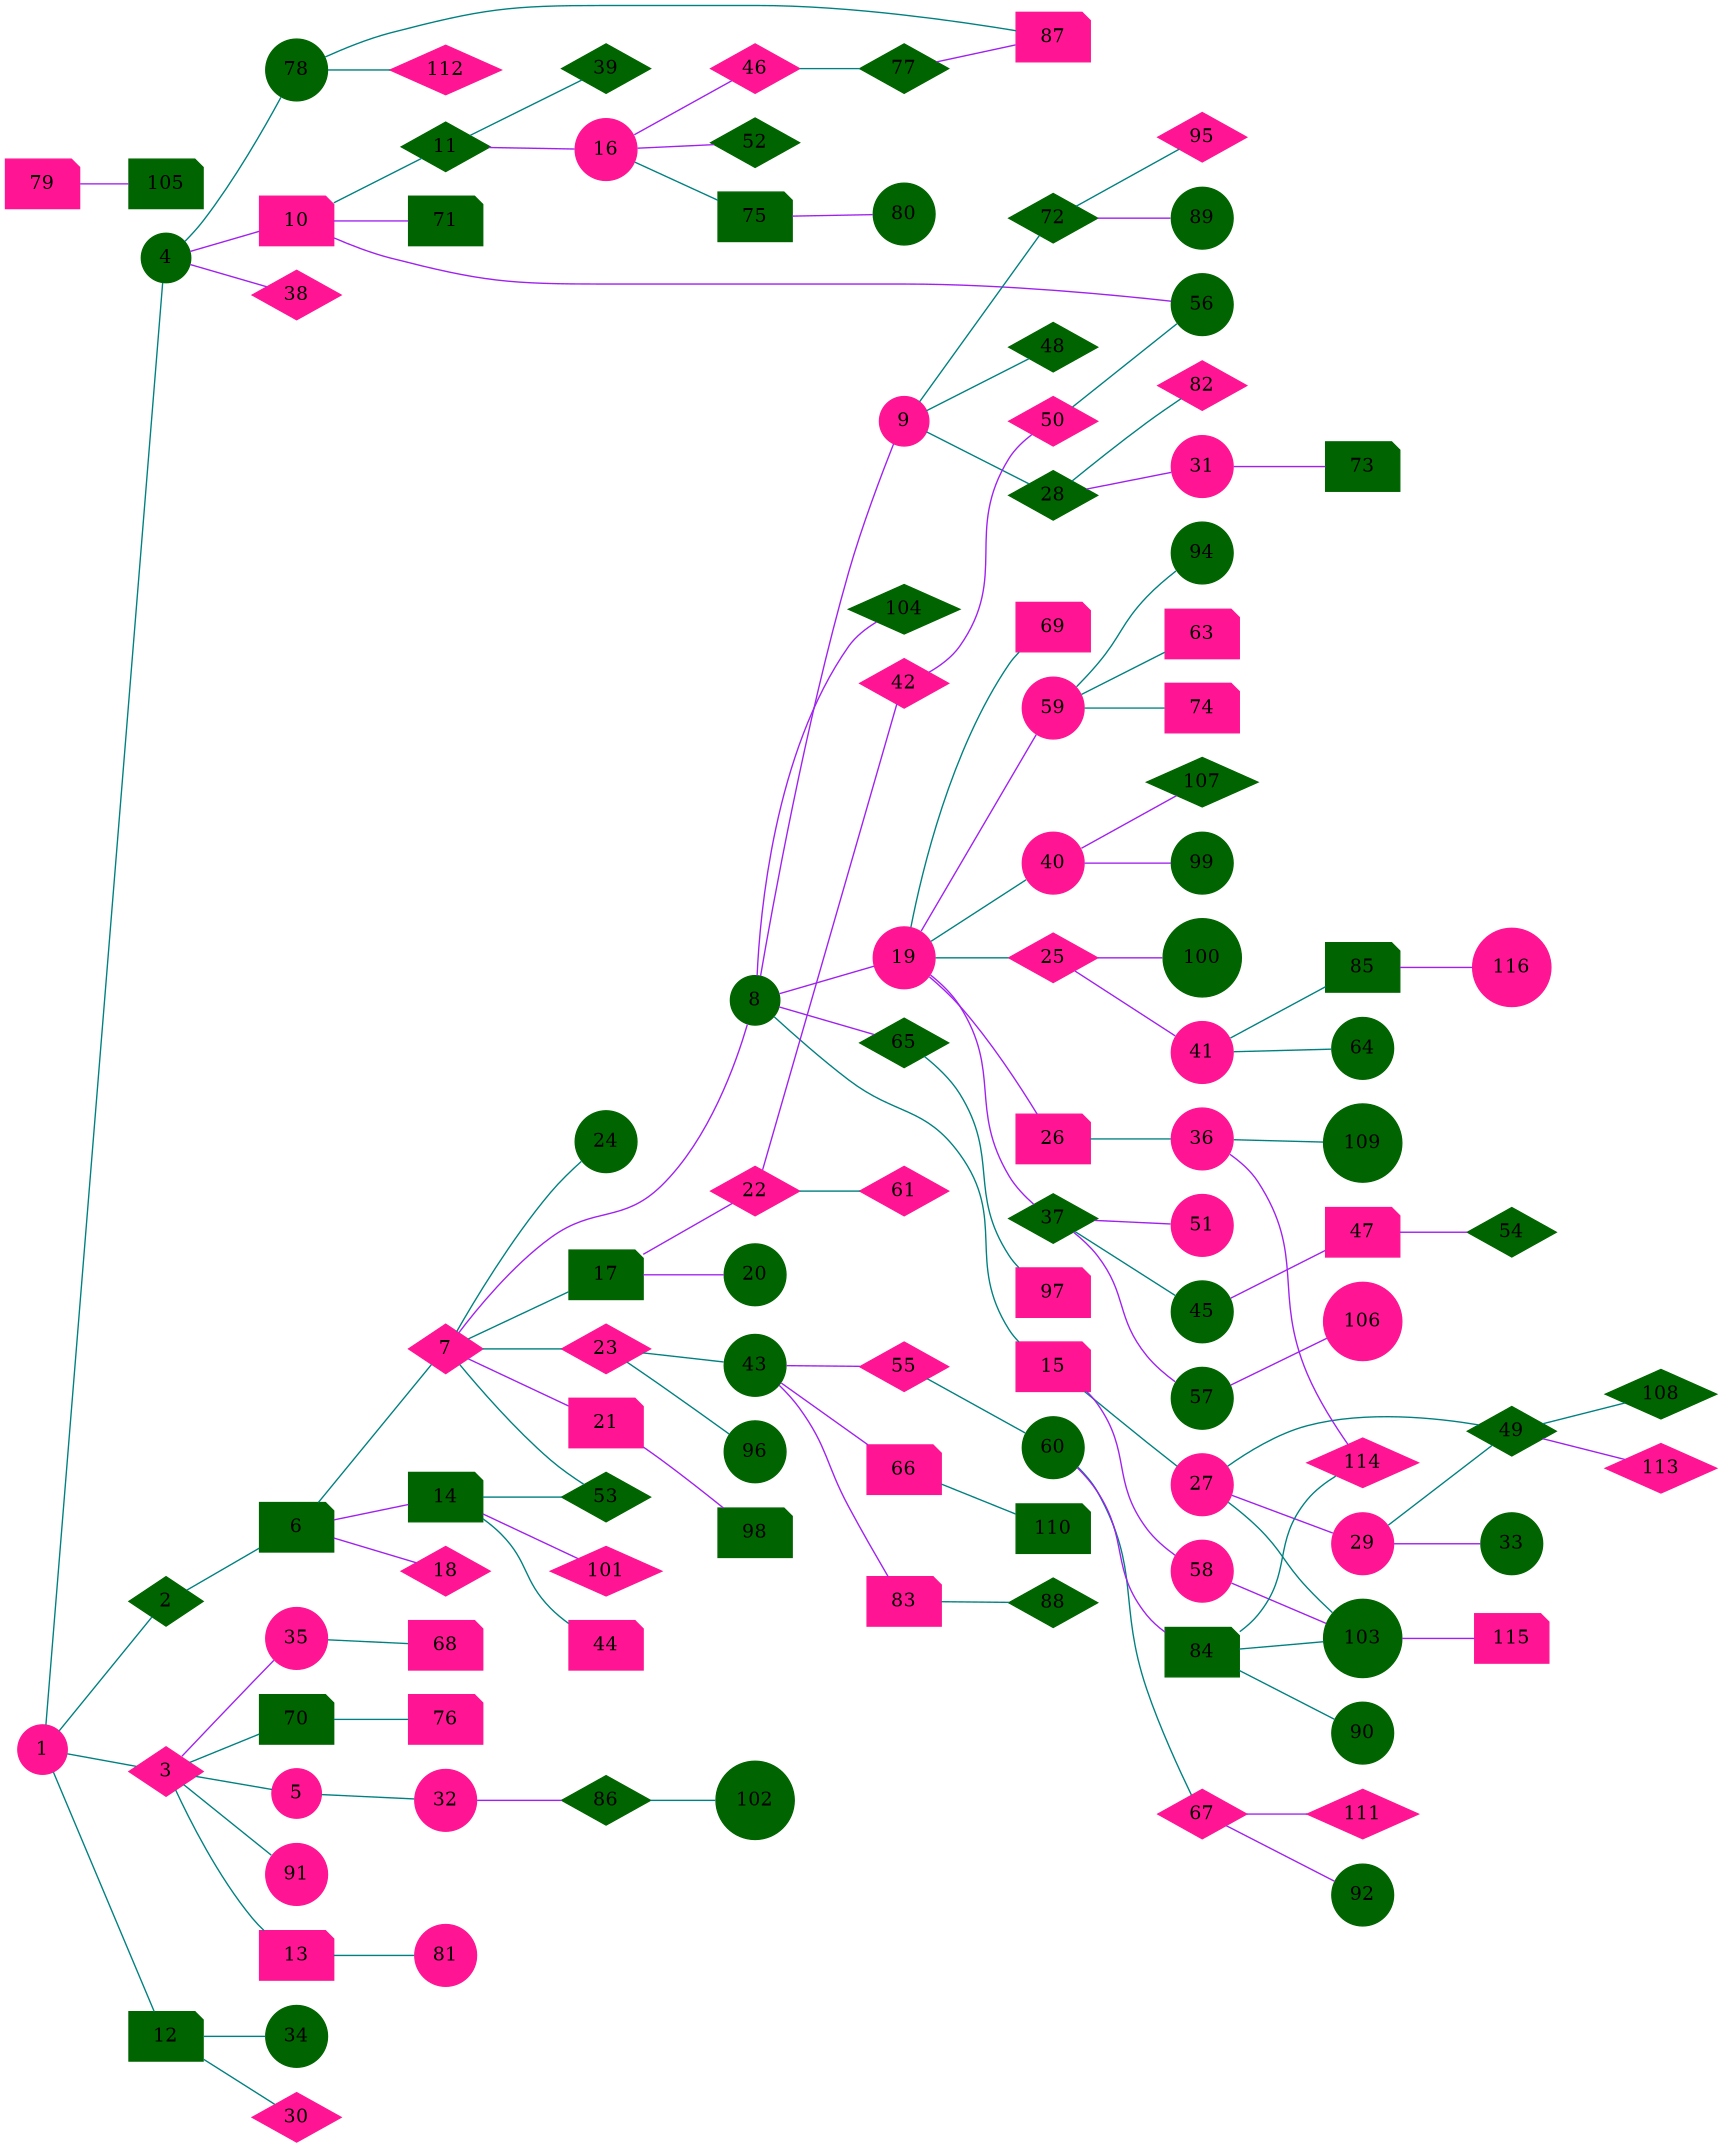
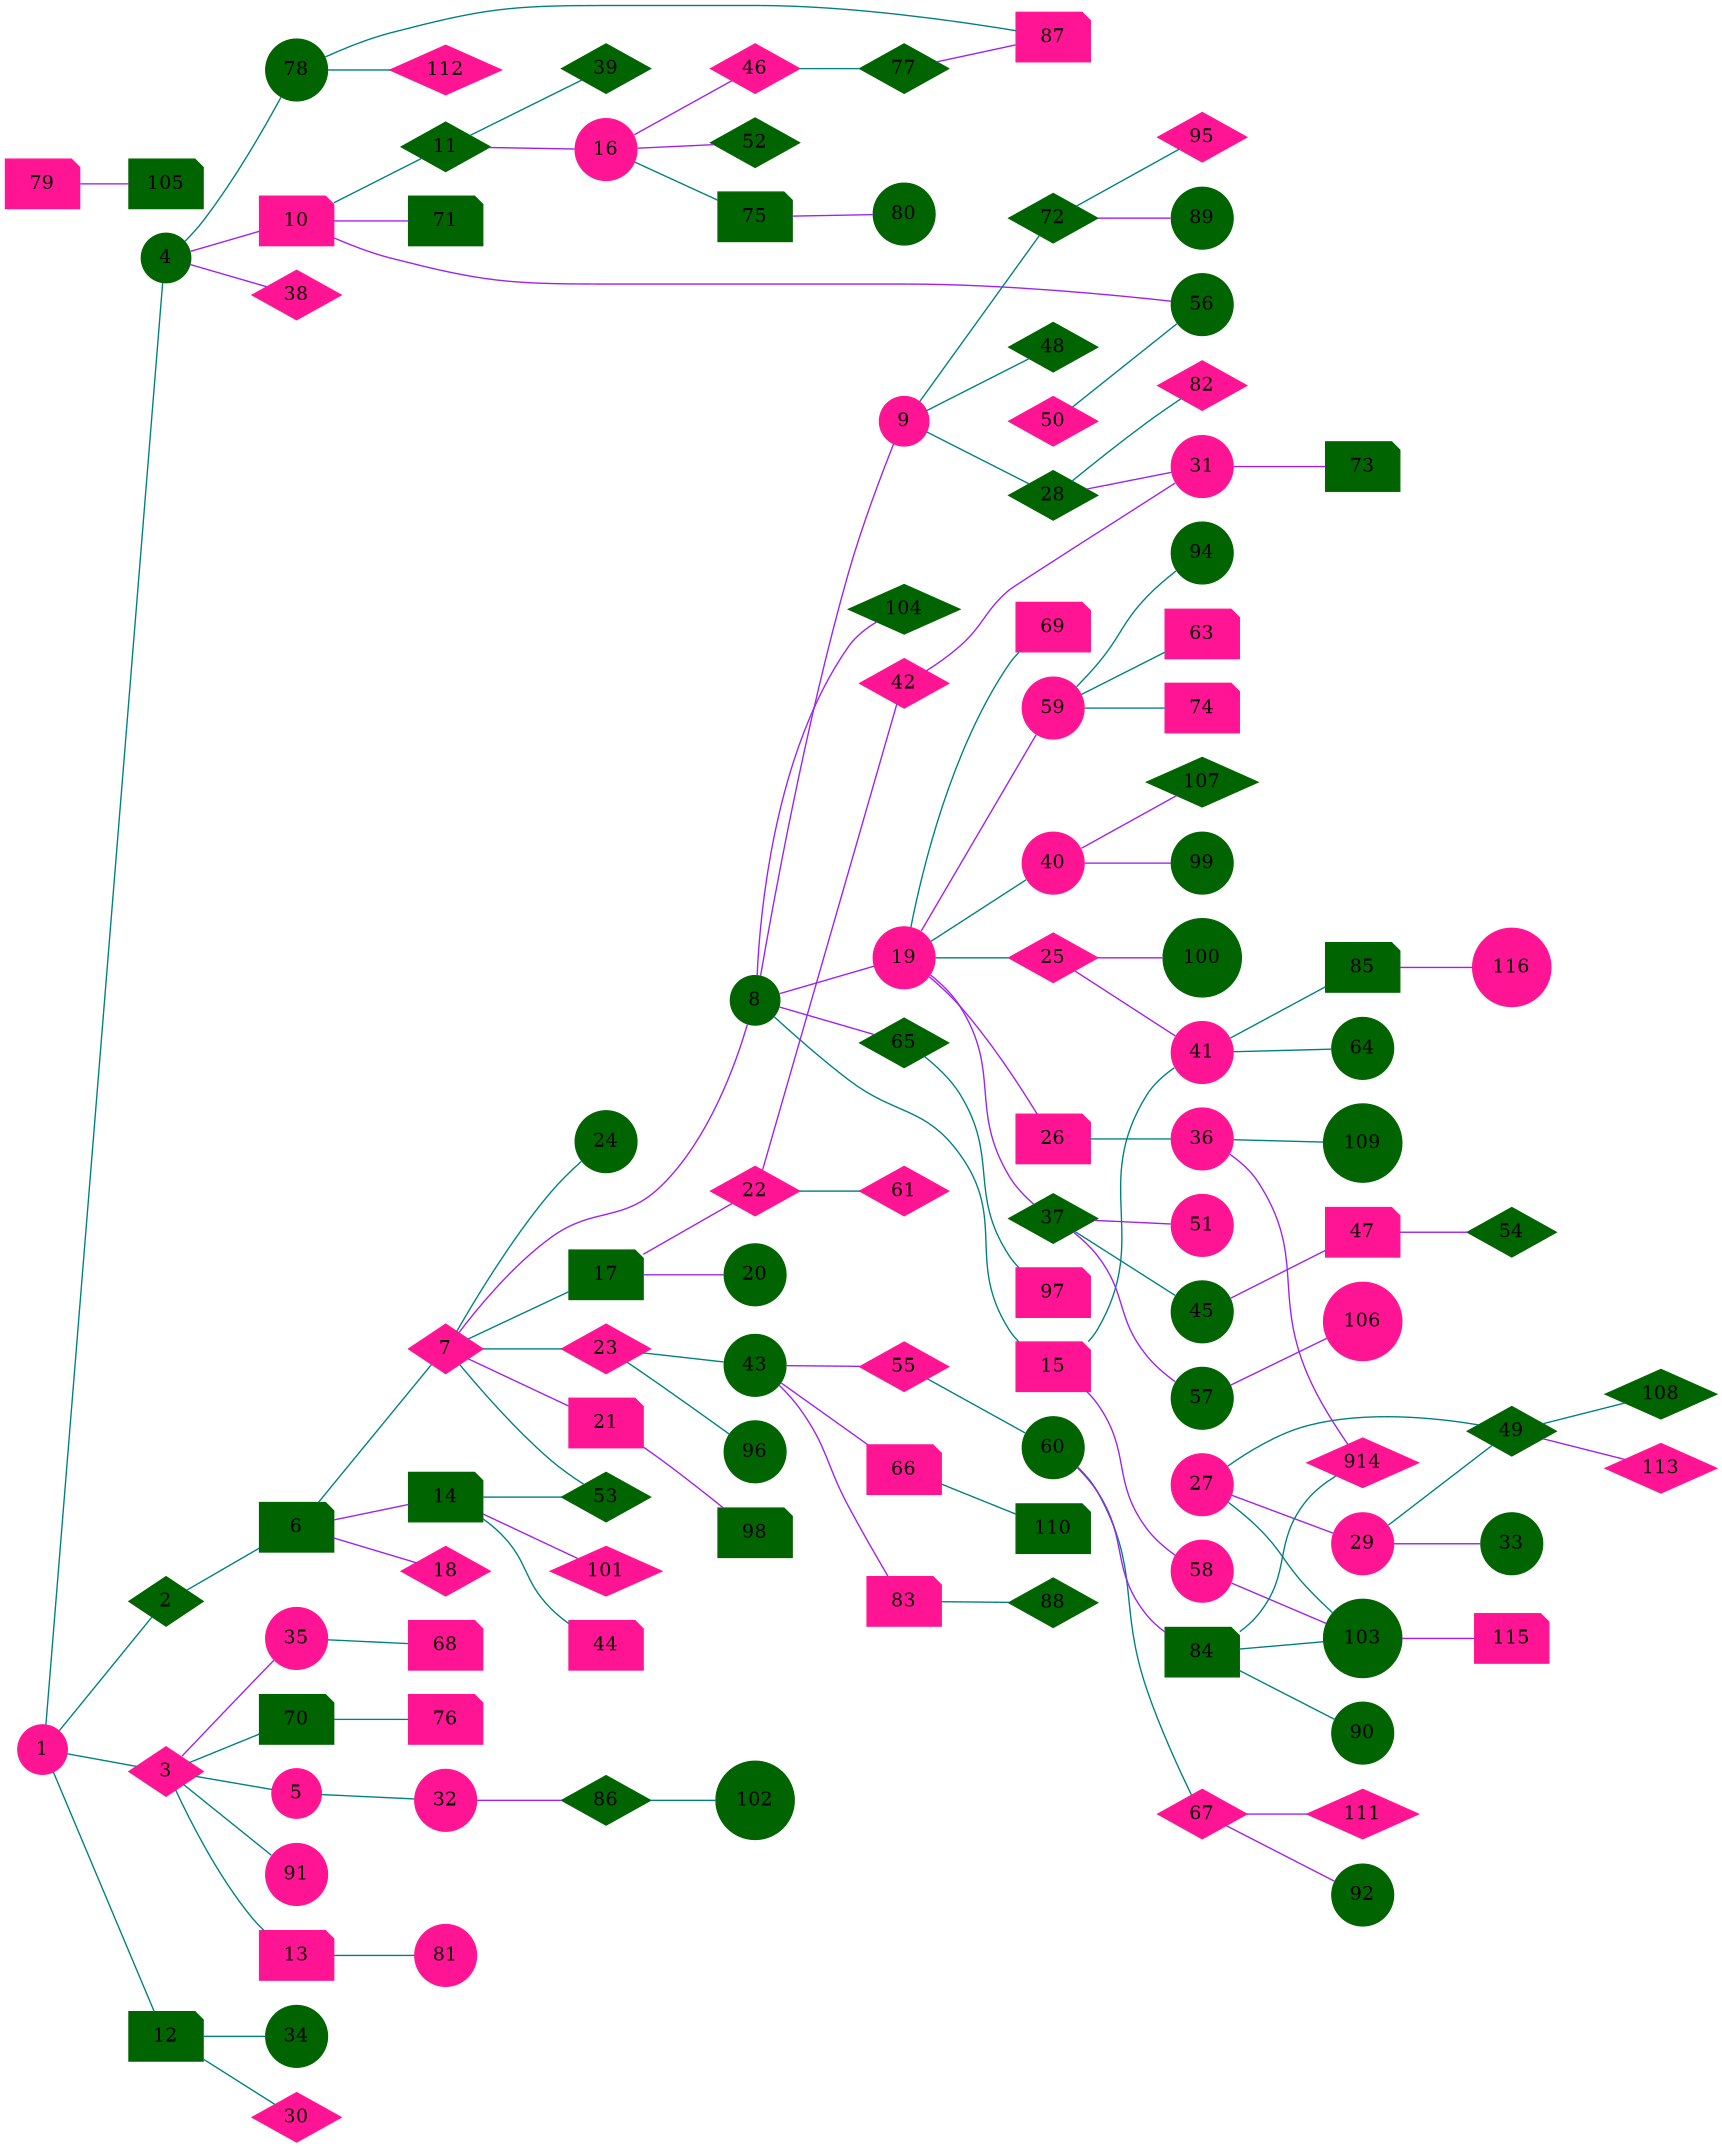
edge "50" -- "42": now "31" -- "42"
edge "15" -- "27": now "15" -- "41"
node "114": label "114" -> "914"
